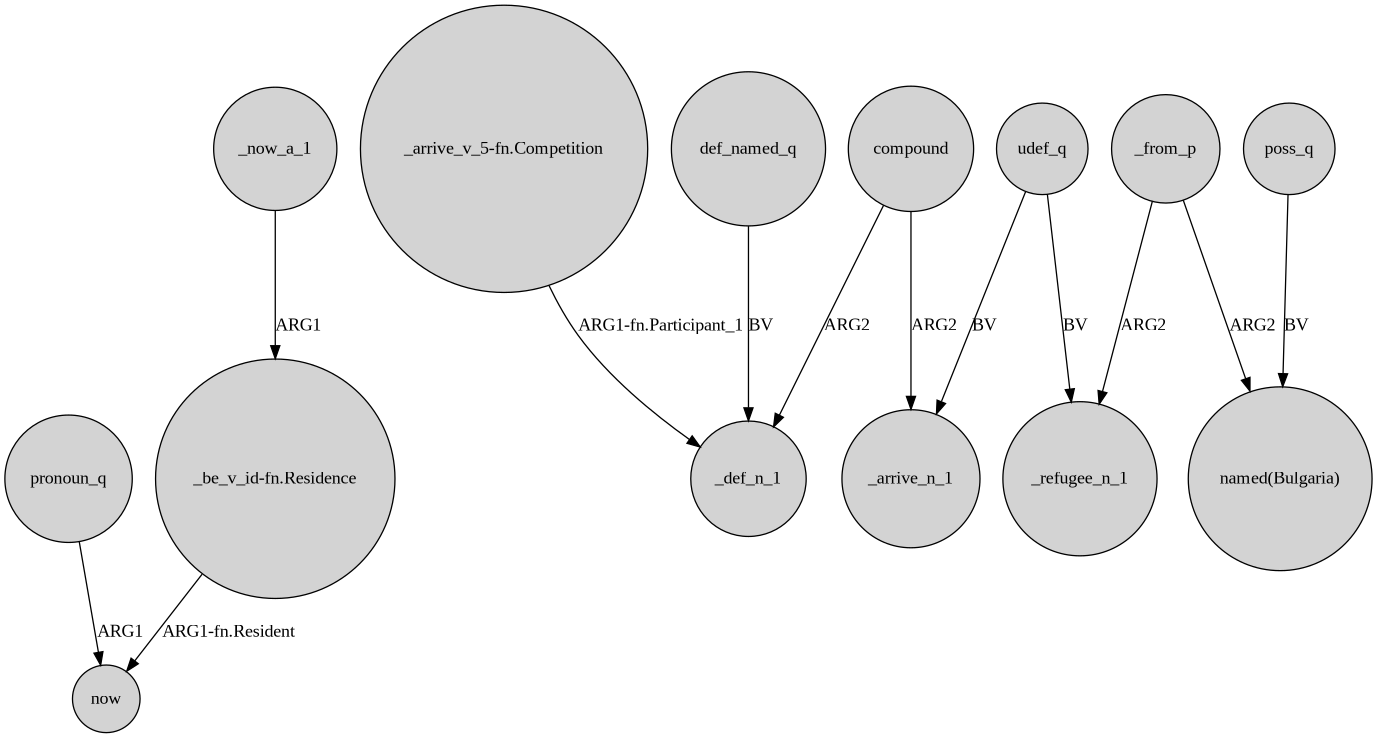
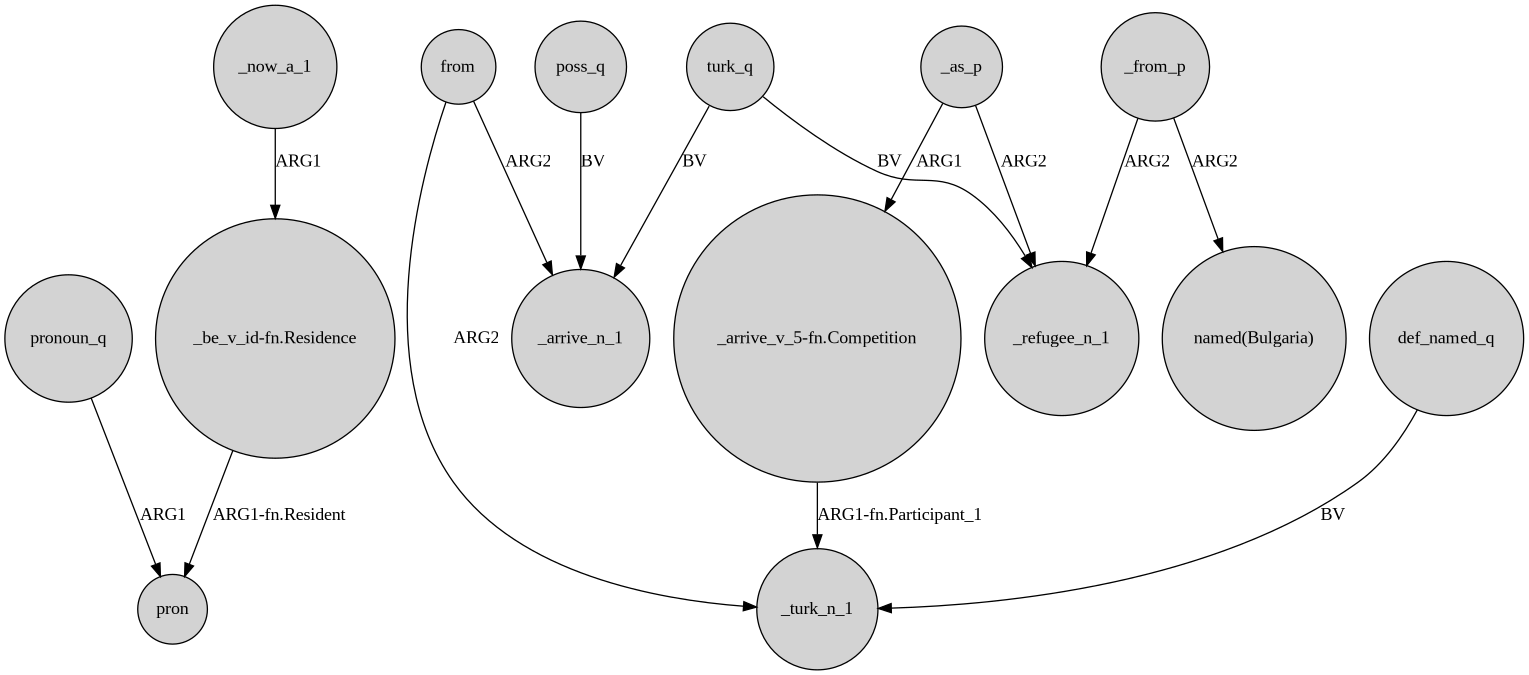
node "_as_p": added
node "compound": label "compound" -> "from"
node "udef_q": label "udef_q" -> "turk_q"
edge "poss_q" -> "named(Bulgaria)": now "poss_q" -> "_arrive_n_1"
node "_def_n_1": label "_def_n_1" -> "_turk_n_1"
node "now": label "now" -> "pron"
